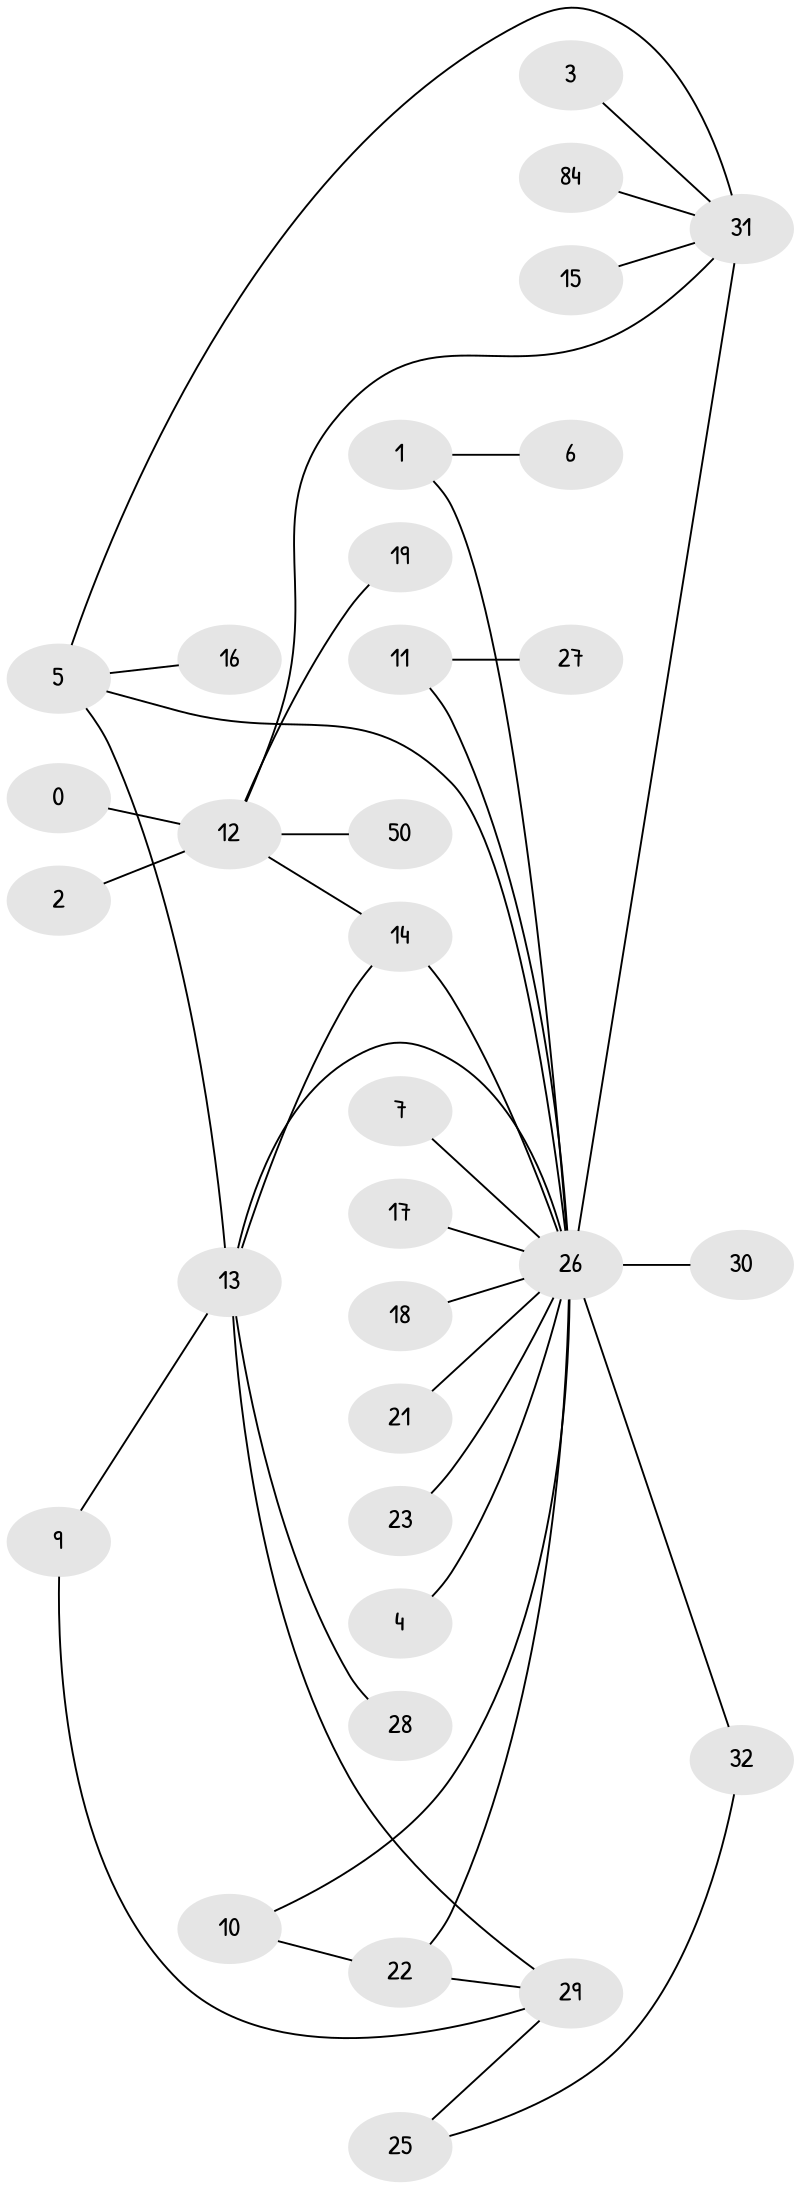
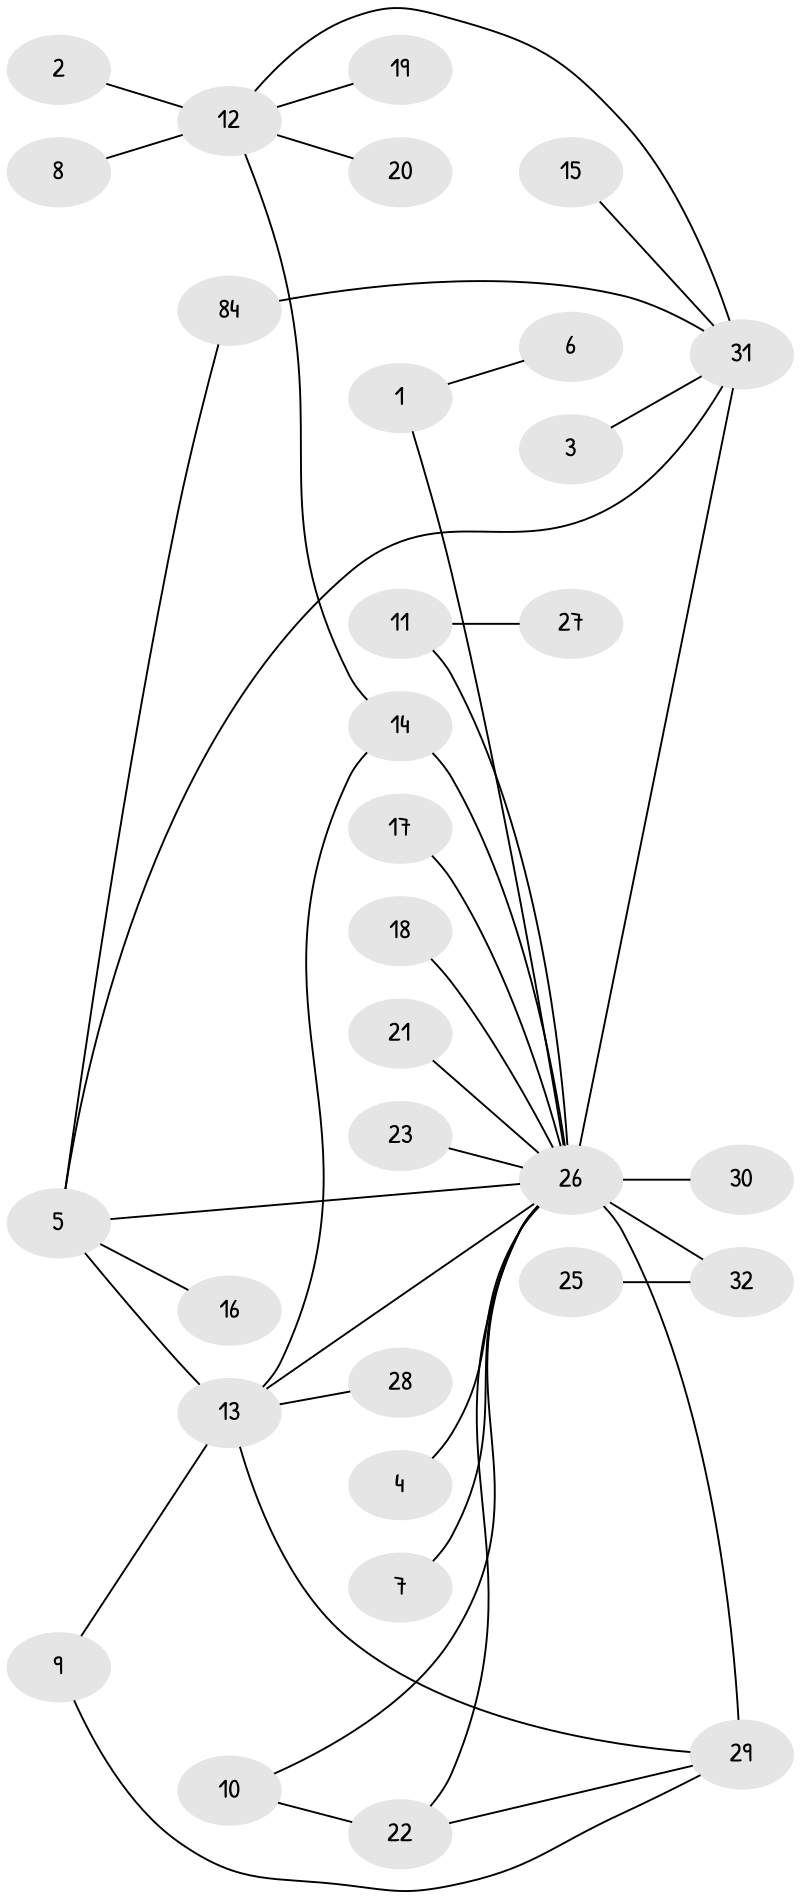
edge "84" -- "5": added
node "0": label "0" -> "8"
node "50": label "50" -> "20"
edge "29" -- "25": now "29" -- "26"
